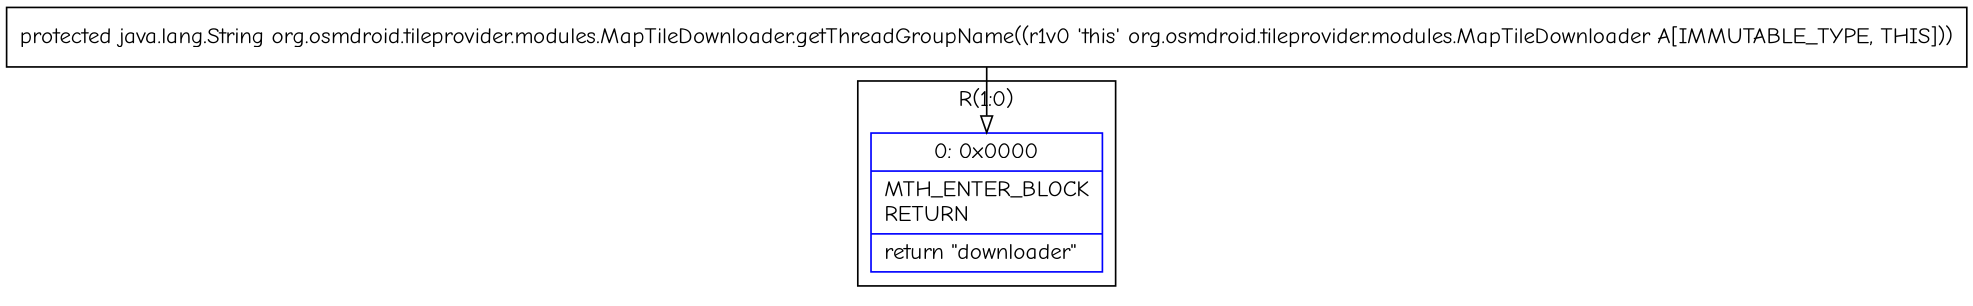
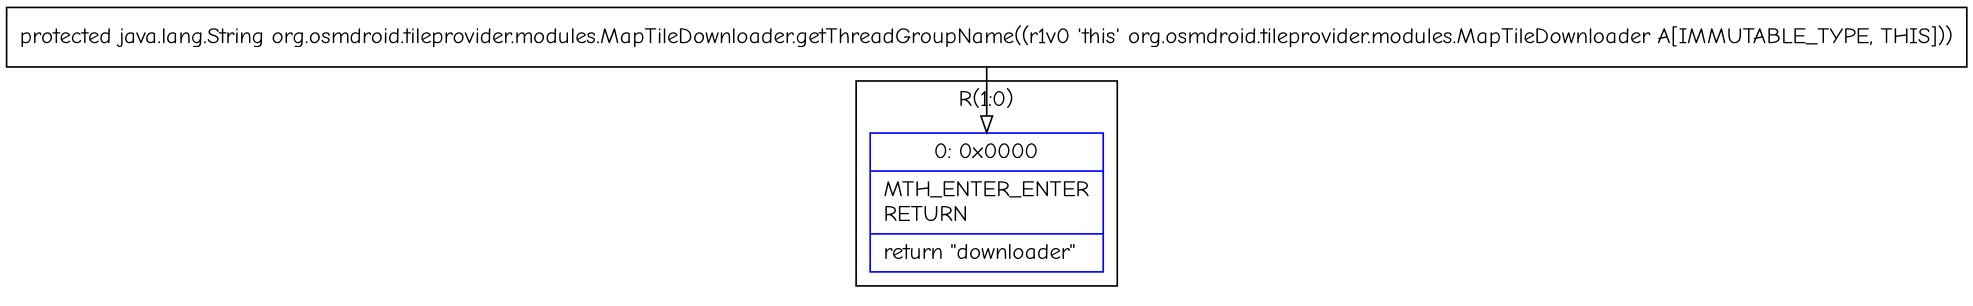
node "0: 0x0000": text "MTH_ENTER_BLOCK" -> "MTH_ENTER_ENTER"
